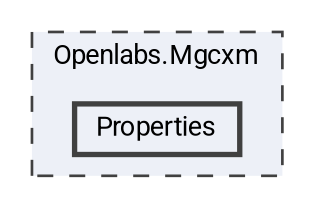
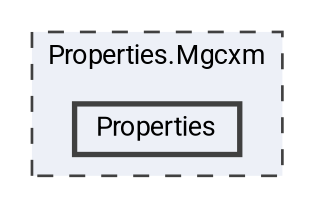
cluster "Openlabs.Mgcxm": label "Openlabs.Mgcxm" -> "Properties.Mgcxm"
